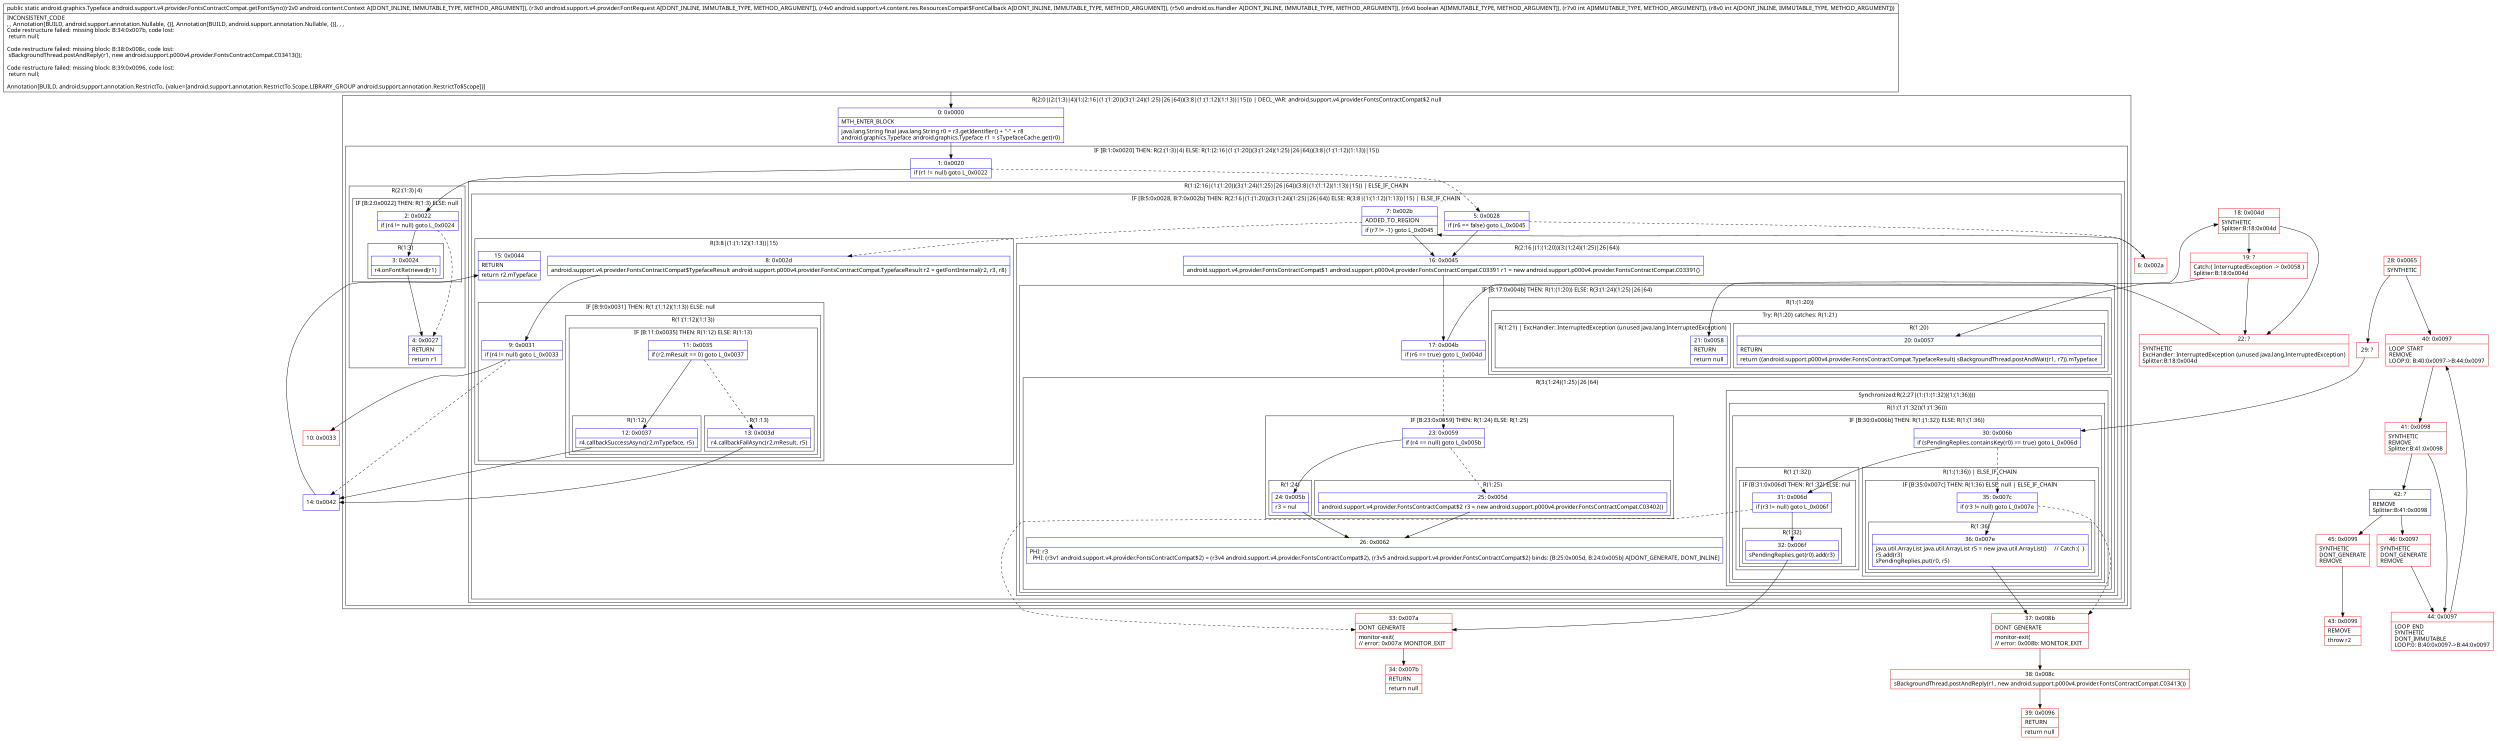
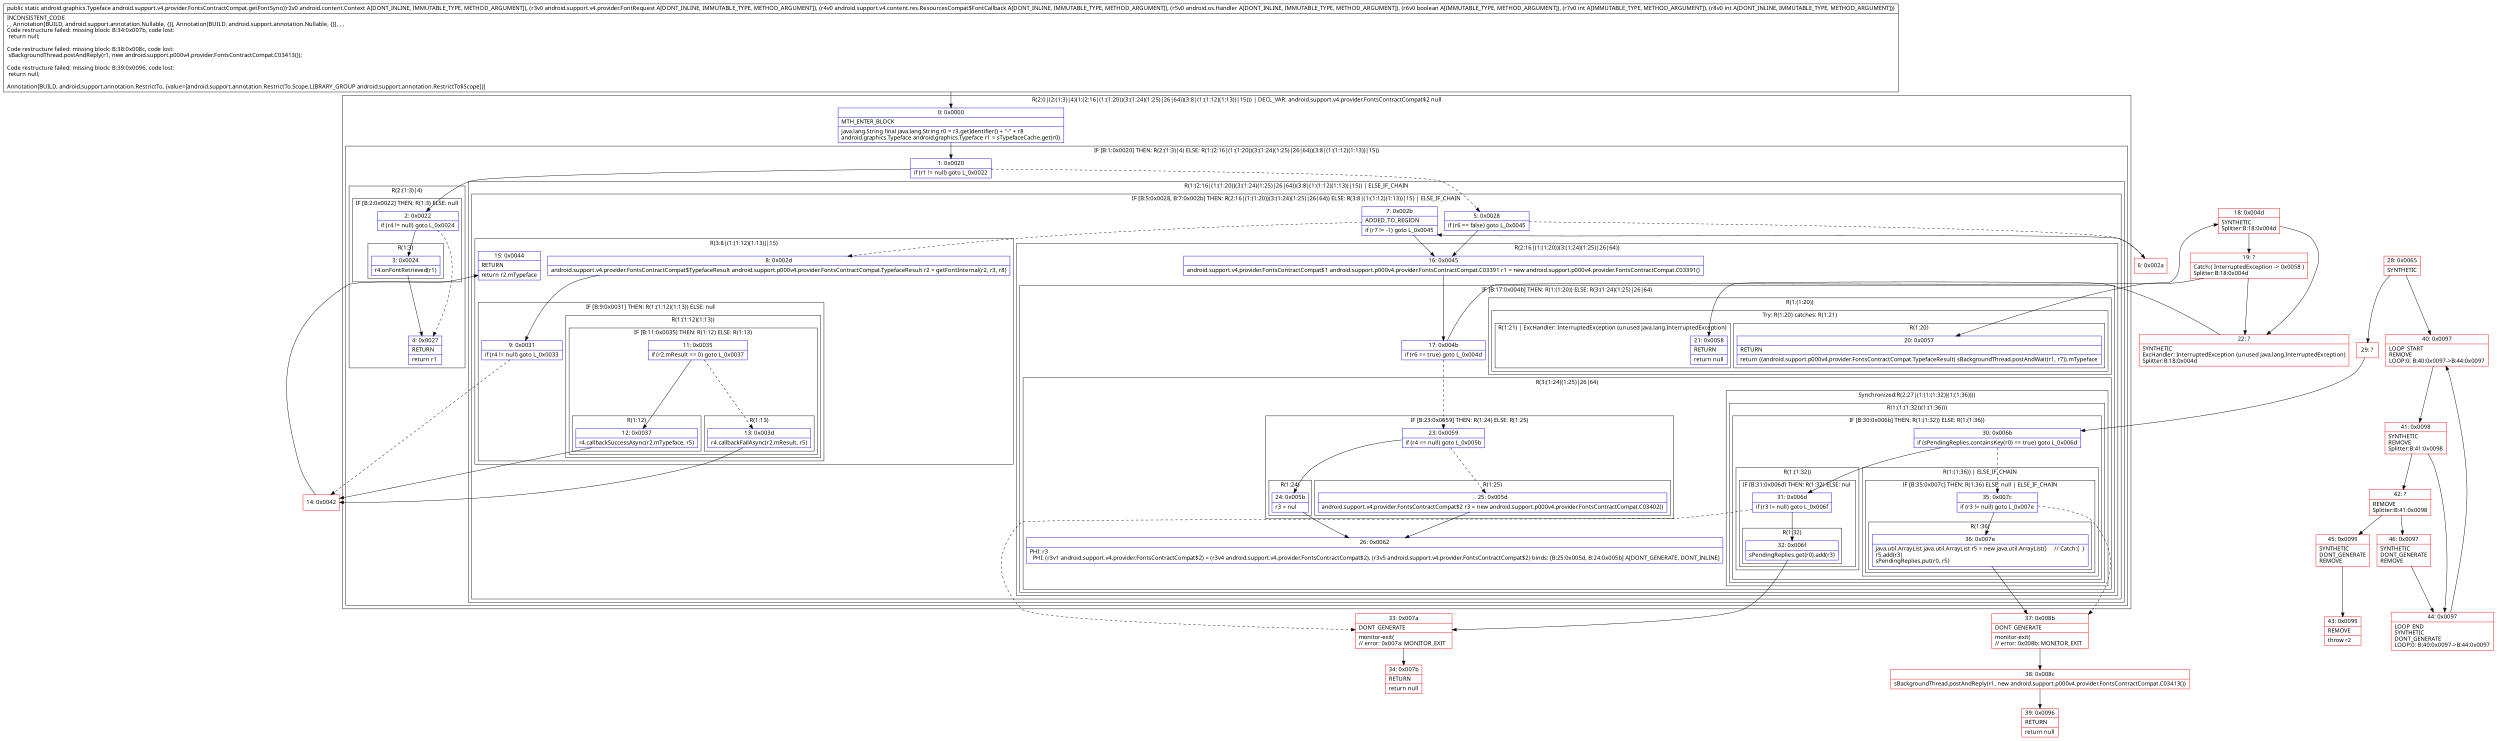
node "10: 0x0033": removed
node "14: 0x0042": color blue -> red
node "42: ?": color blue -> red
node "44: 0x0097": text "DONT_IMMUTABLE" -> "DONT_GENERATE"
